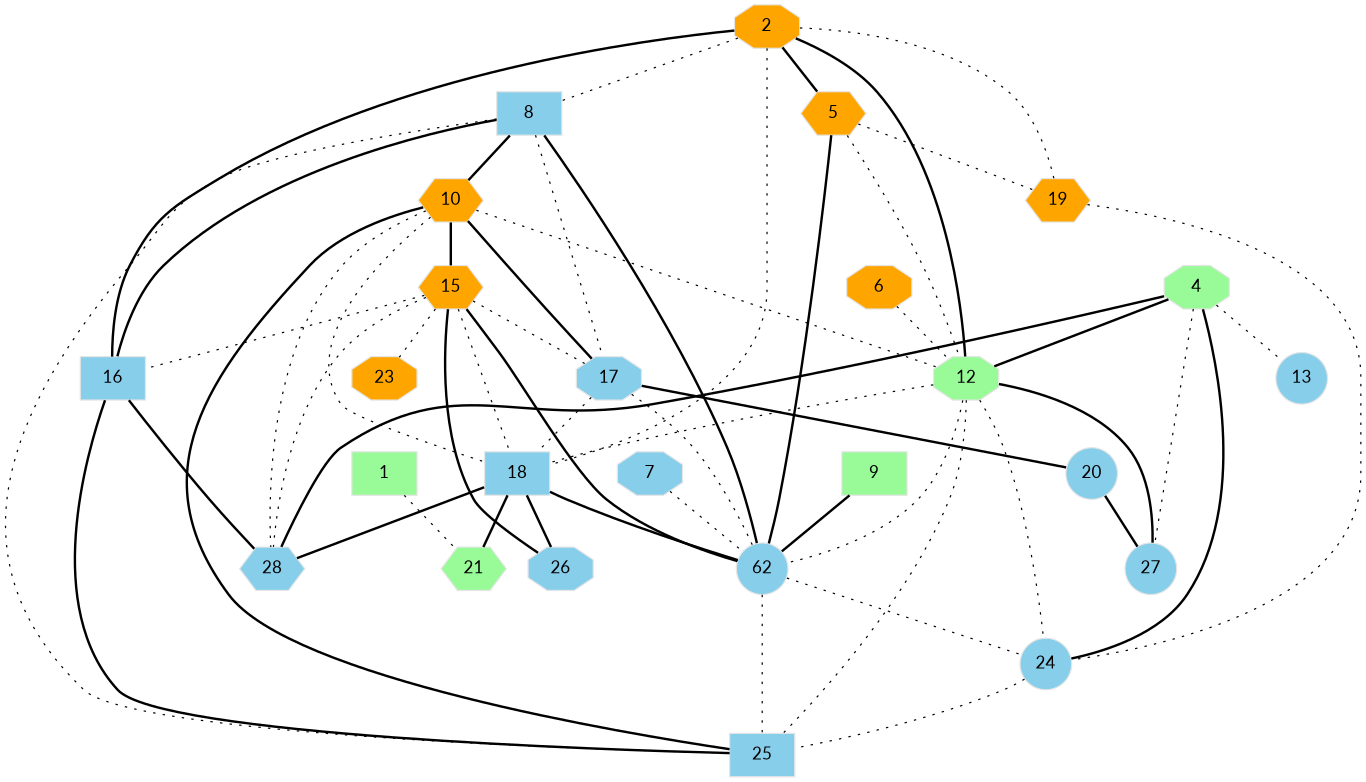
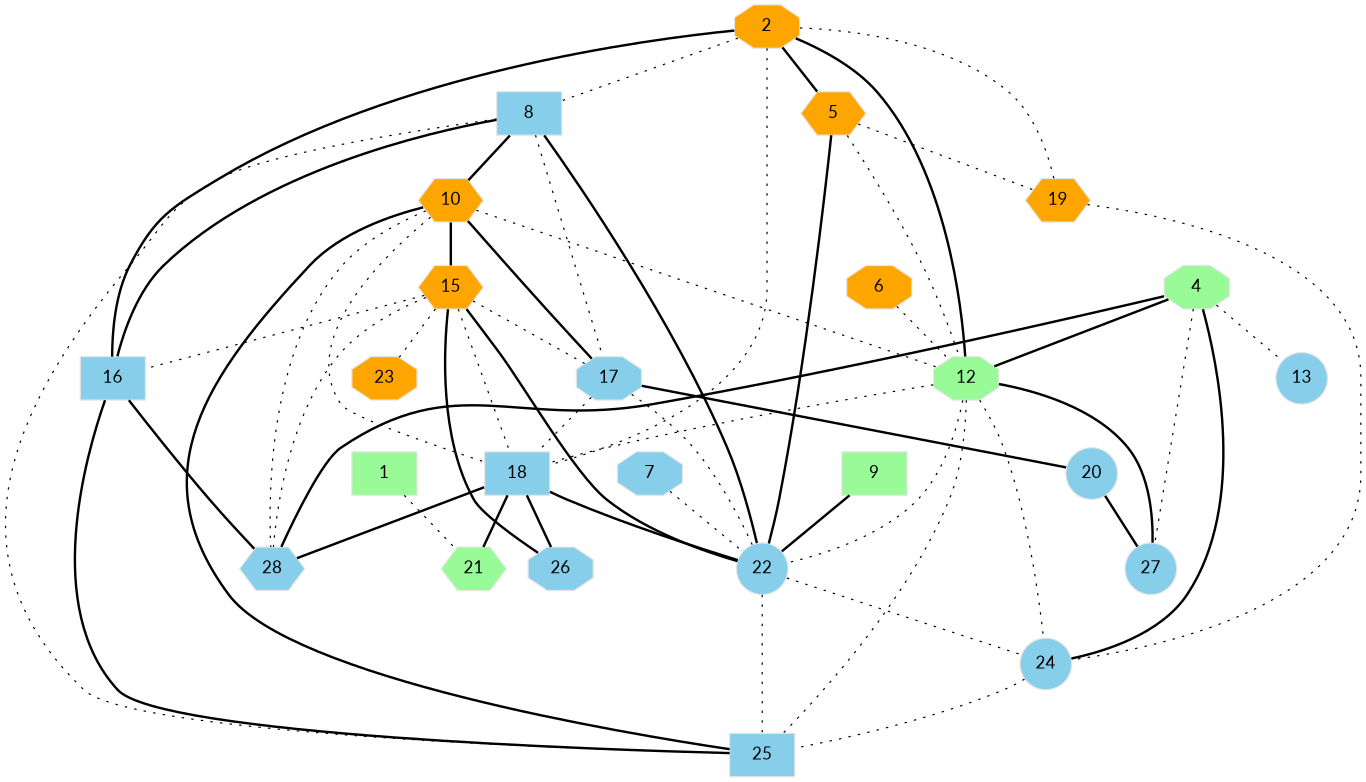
node "62": label "62" -> "22"
